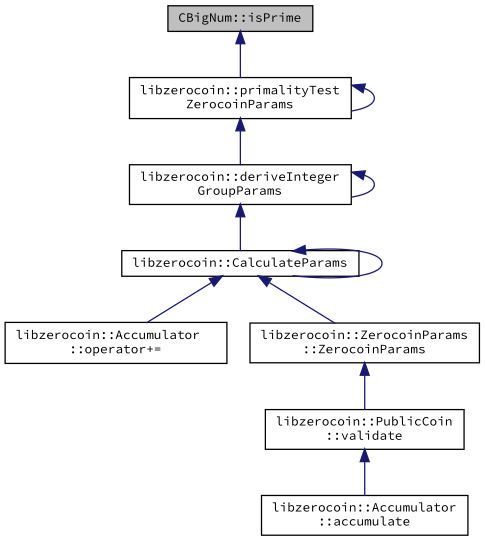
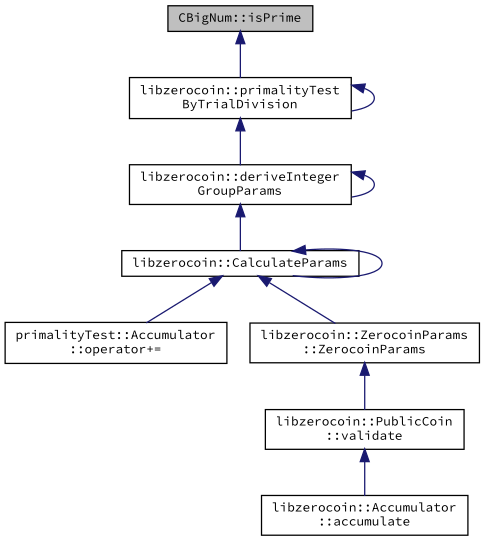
node "libzerocoin::primalityTest ZerocoinParams": label "libzerocoin::primalityTest ZerocoinParams" -> "libzerocoin::primalityTest ByTrialDivision"
node "libzerocoin::Accumulator ::operator+=": label "libzerocoin::Accumulator ::operator+=" -> "primalityTest::Accumulator ::operator+="
